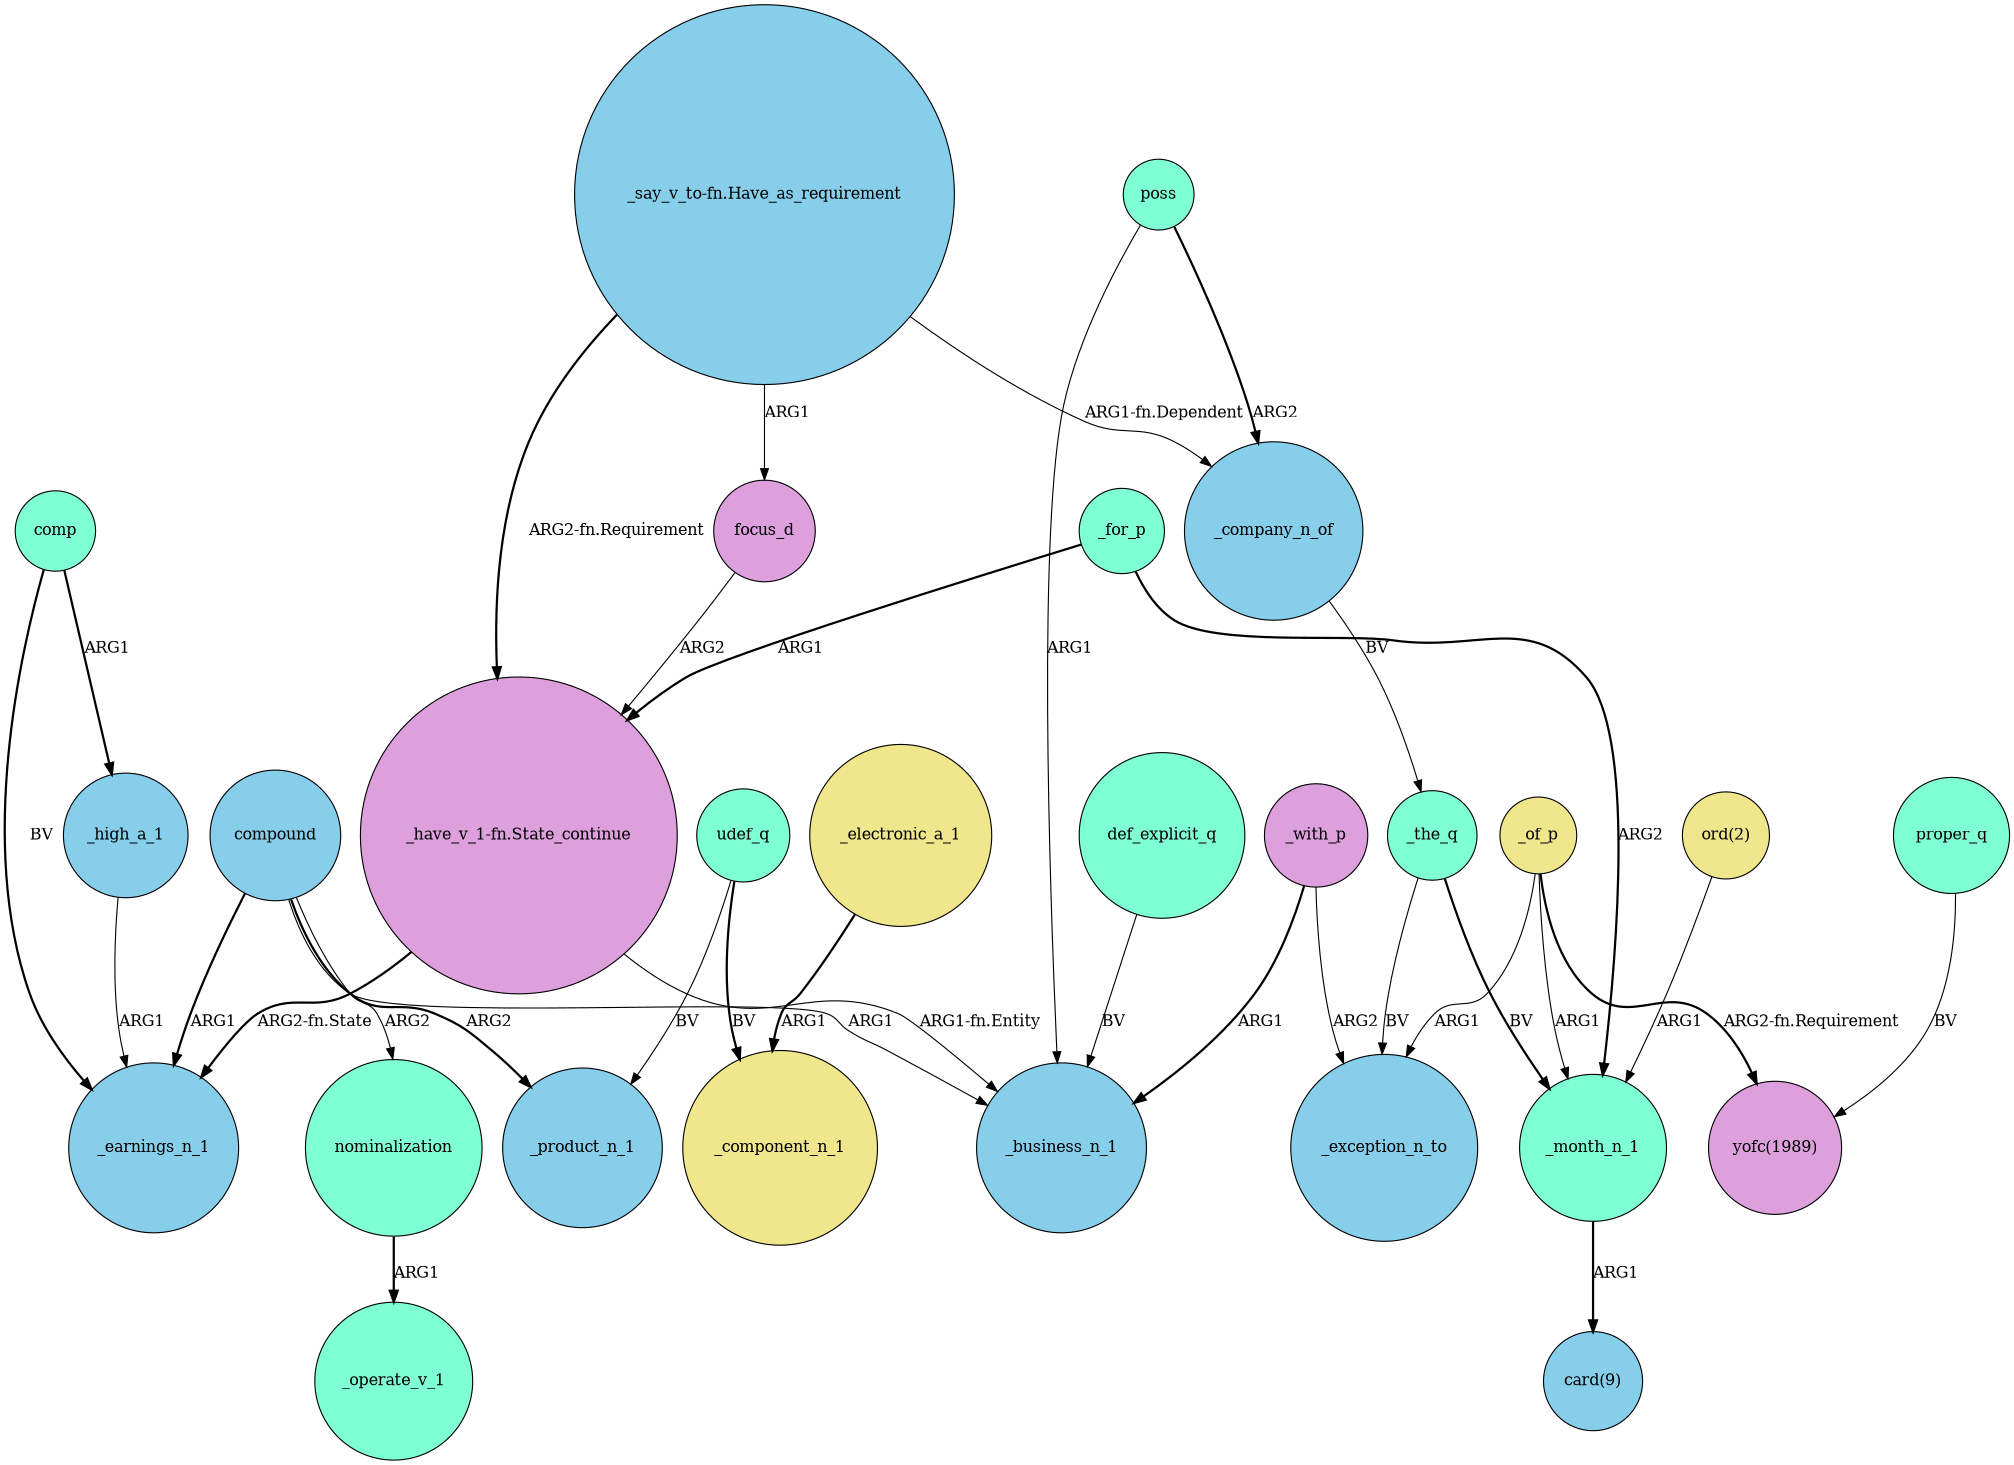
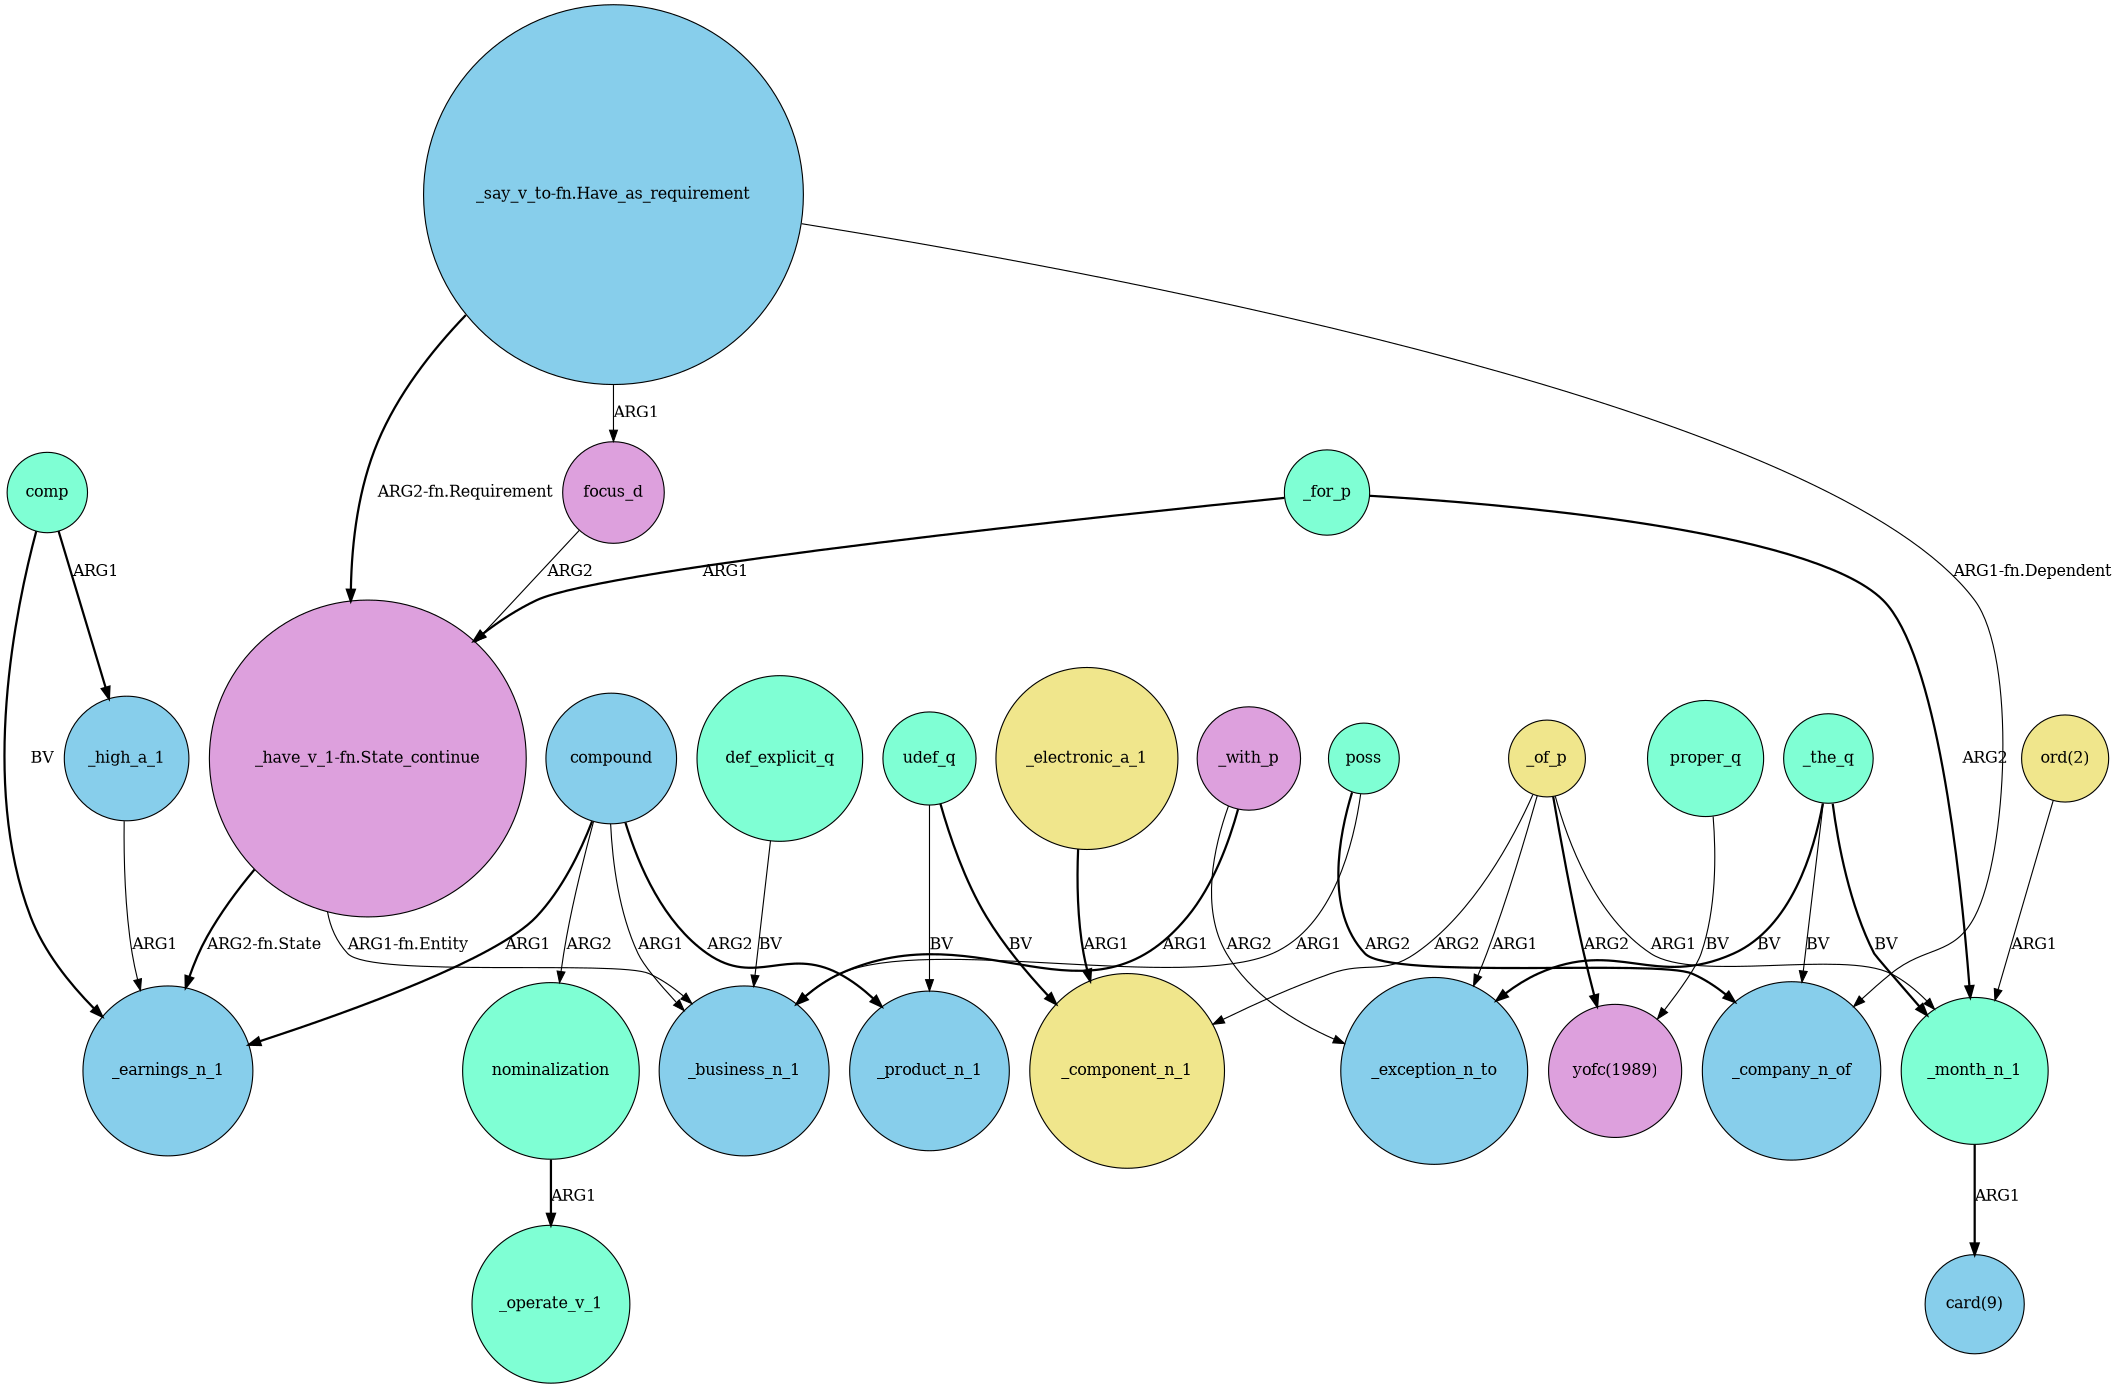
edge "_company_n_of" -> "_the_q": reversed
edge "_of_p" -> "_component_n_1": added, label "ARG2"
edge "_the_q" -> "_exception_n_to": style solid -> bold
edge "_of_p" -> "yofc(1989)": label "ARG2-fn.Requirement" -> "ARG2"
